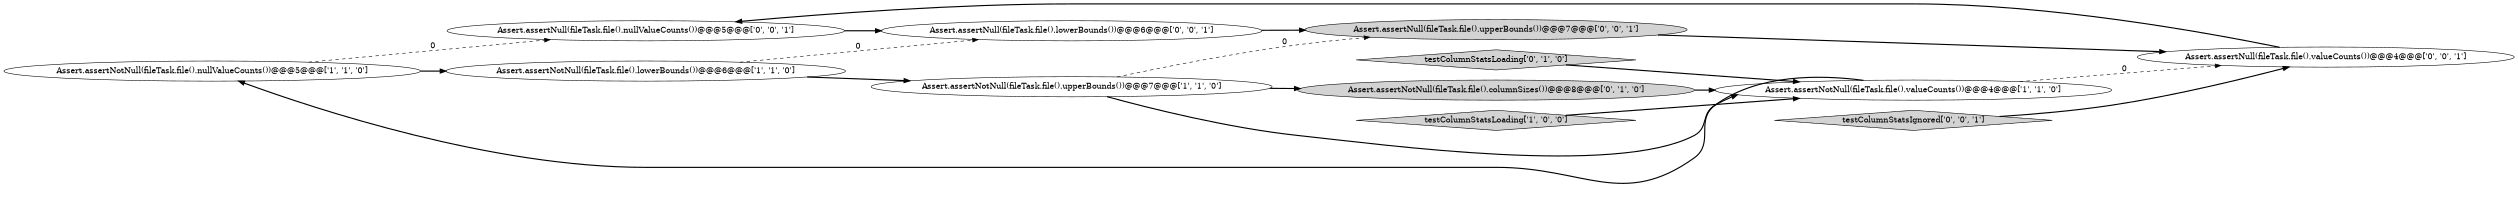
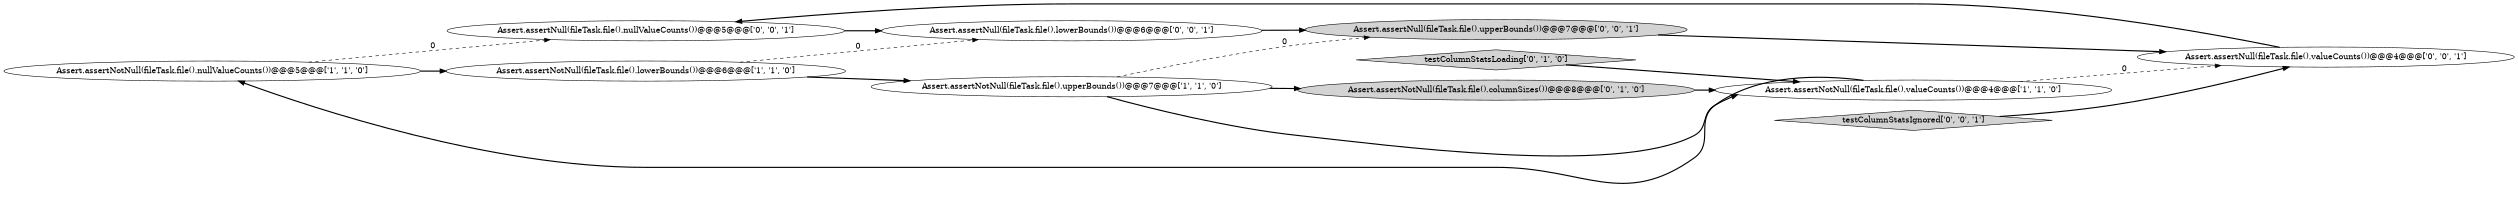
node "testColumnStatsLoading['1', '0', '0']": removed
